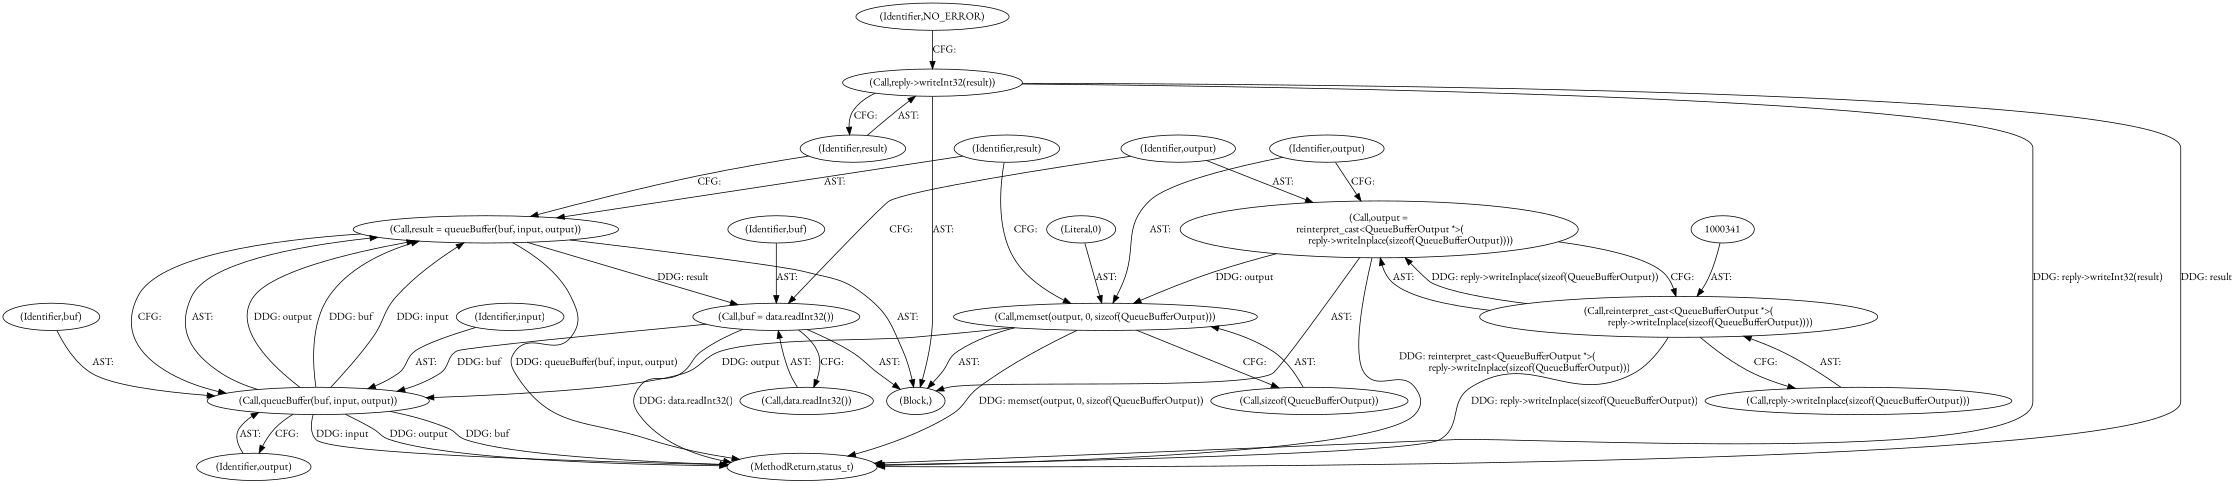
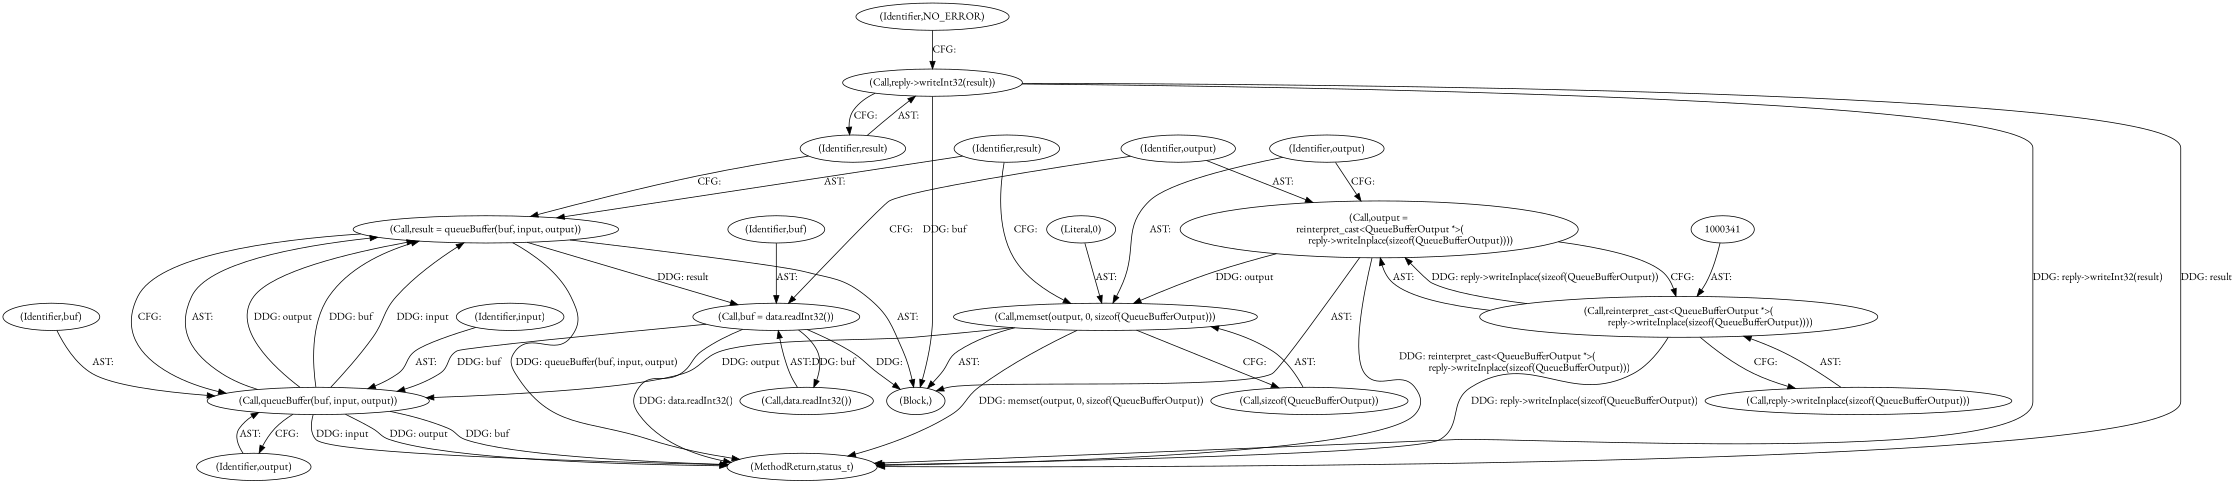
edge "(Call,reply->writeInt32(result))" -> "(Block,)": label "AST: " -> "DDG: buf"
edge "(Call,buf = data.readInt32())" -> "(Call,data.readInt32())": label "CFG: " -> "DDG: buf"
edge "(Call,buf = data.readInt32())" -> "(Block,)": label "AST: " -> "DDG: "
